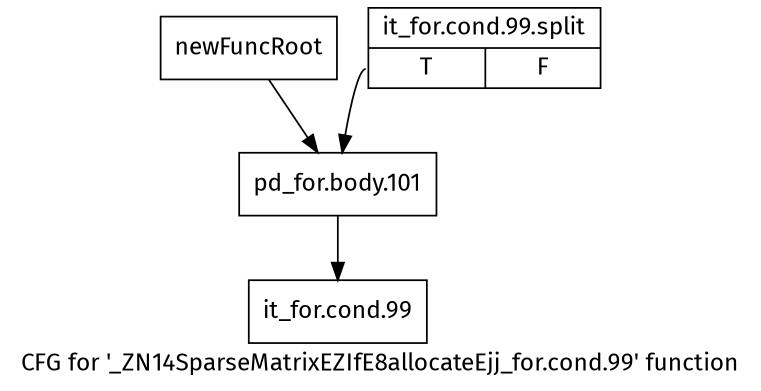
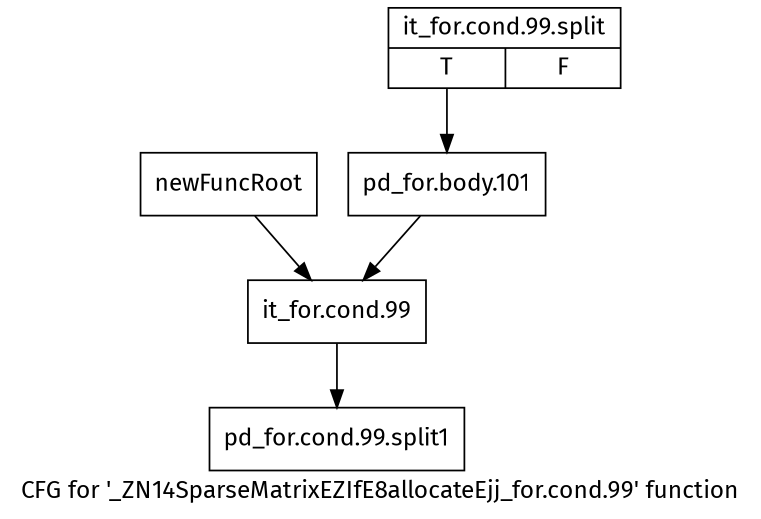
edge "newFuncRoot" -> "pd_for.body.101": now "newFuncRoot" -> "it_for.cond.99"
node "pd_for.cond.99.split1": added
